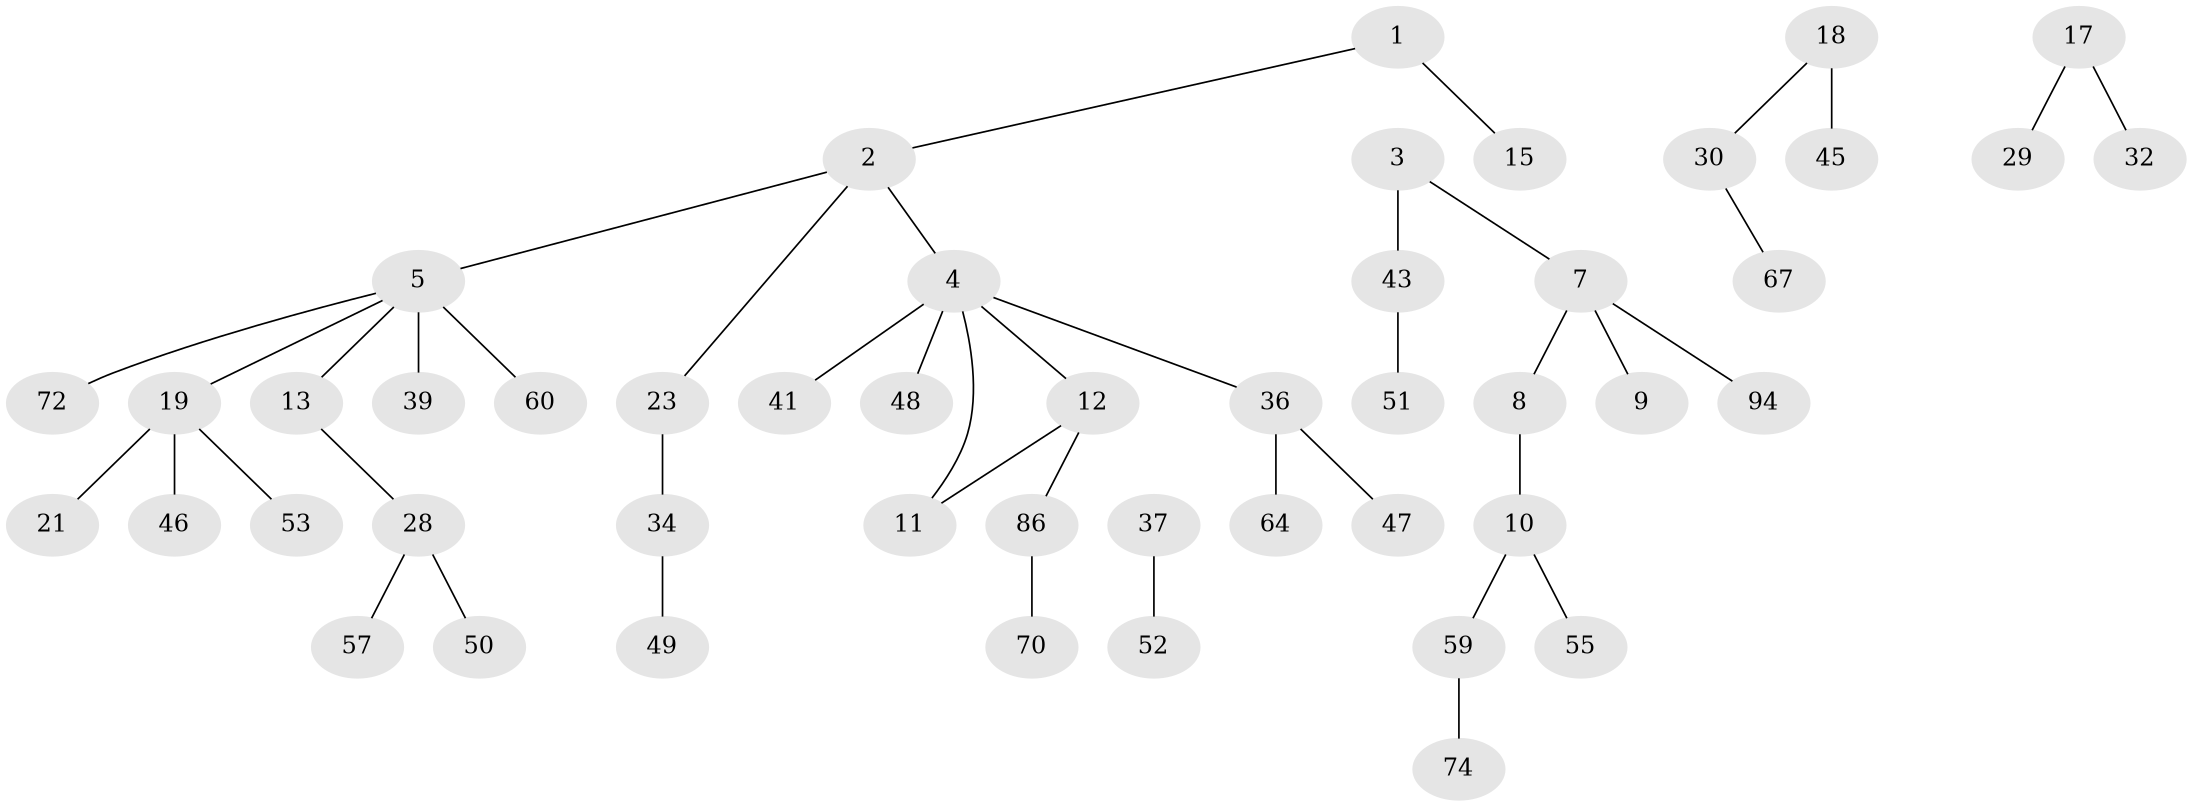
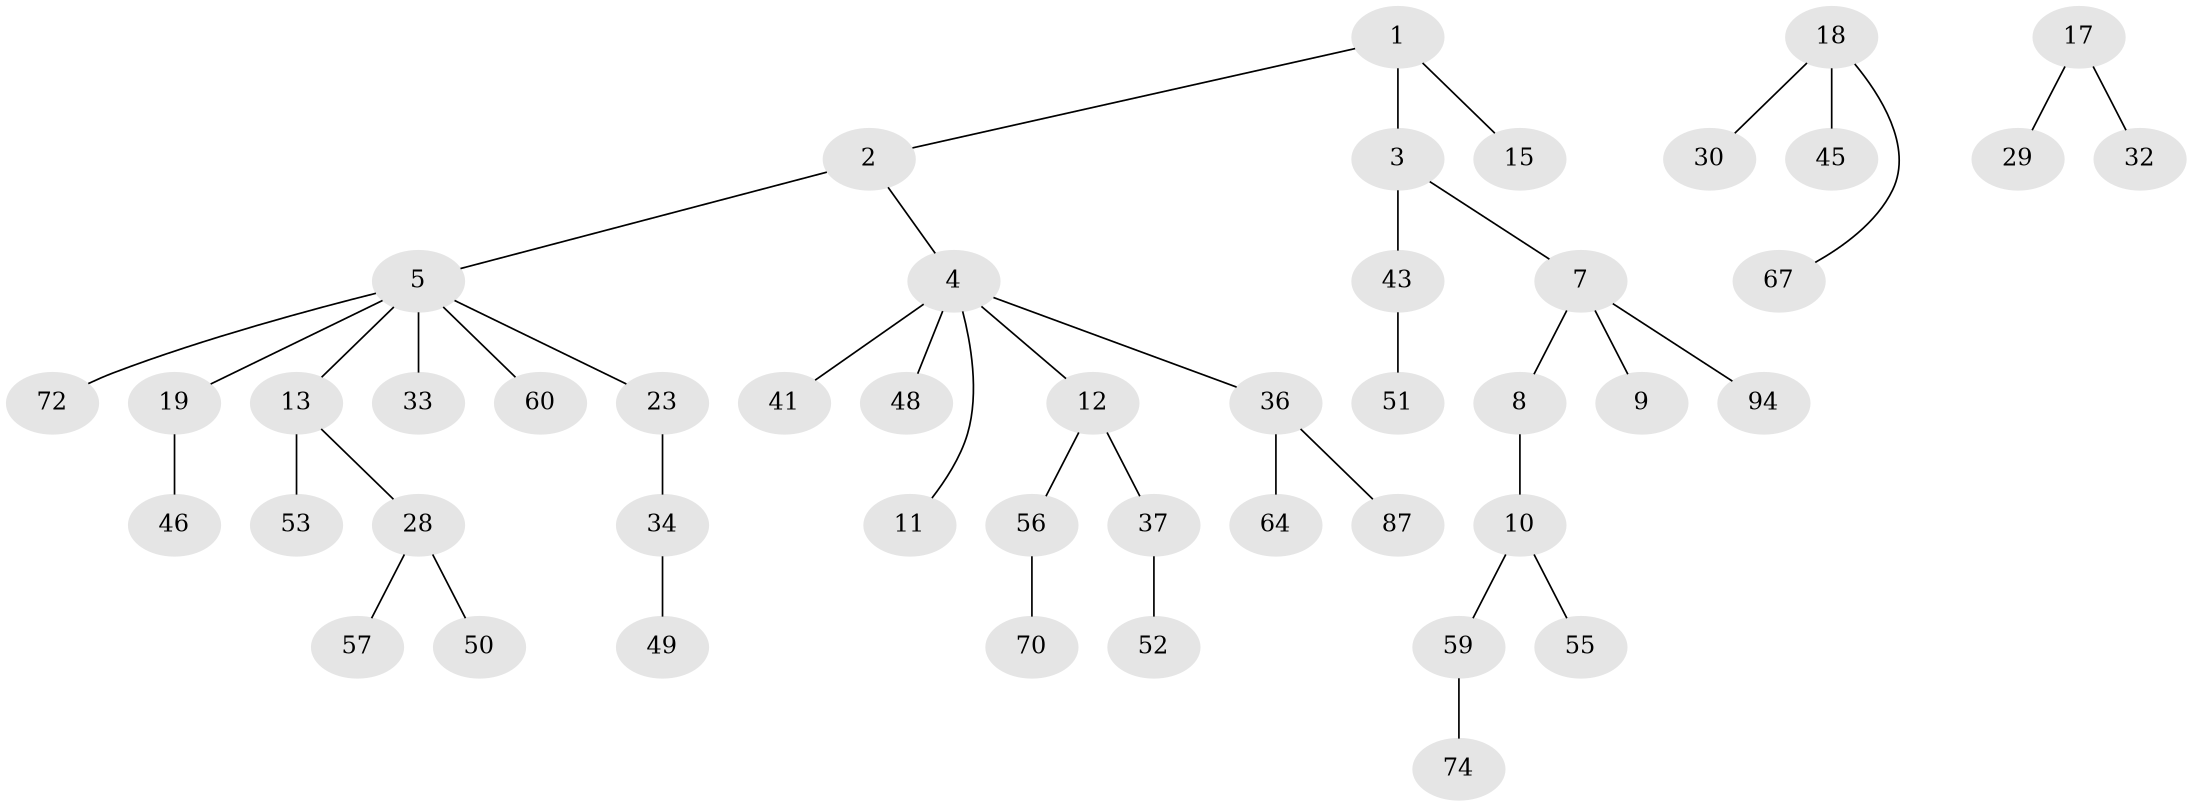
edge "1" -- "3": added
edge "30" -- "67": now "18" -- "67"
edge "2" -- "23": now "5" -- "23"
node "39": label "39" -> "33"
edge "19" -- "53": now "13" -- "53"
edge "12" -- "11": now "12" -- "37"
node "21": removed
node "86": label "86" -> "56"
node "47": label "47" -> "87"
